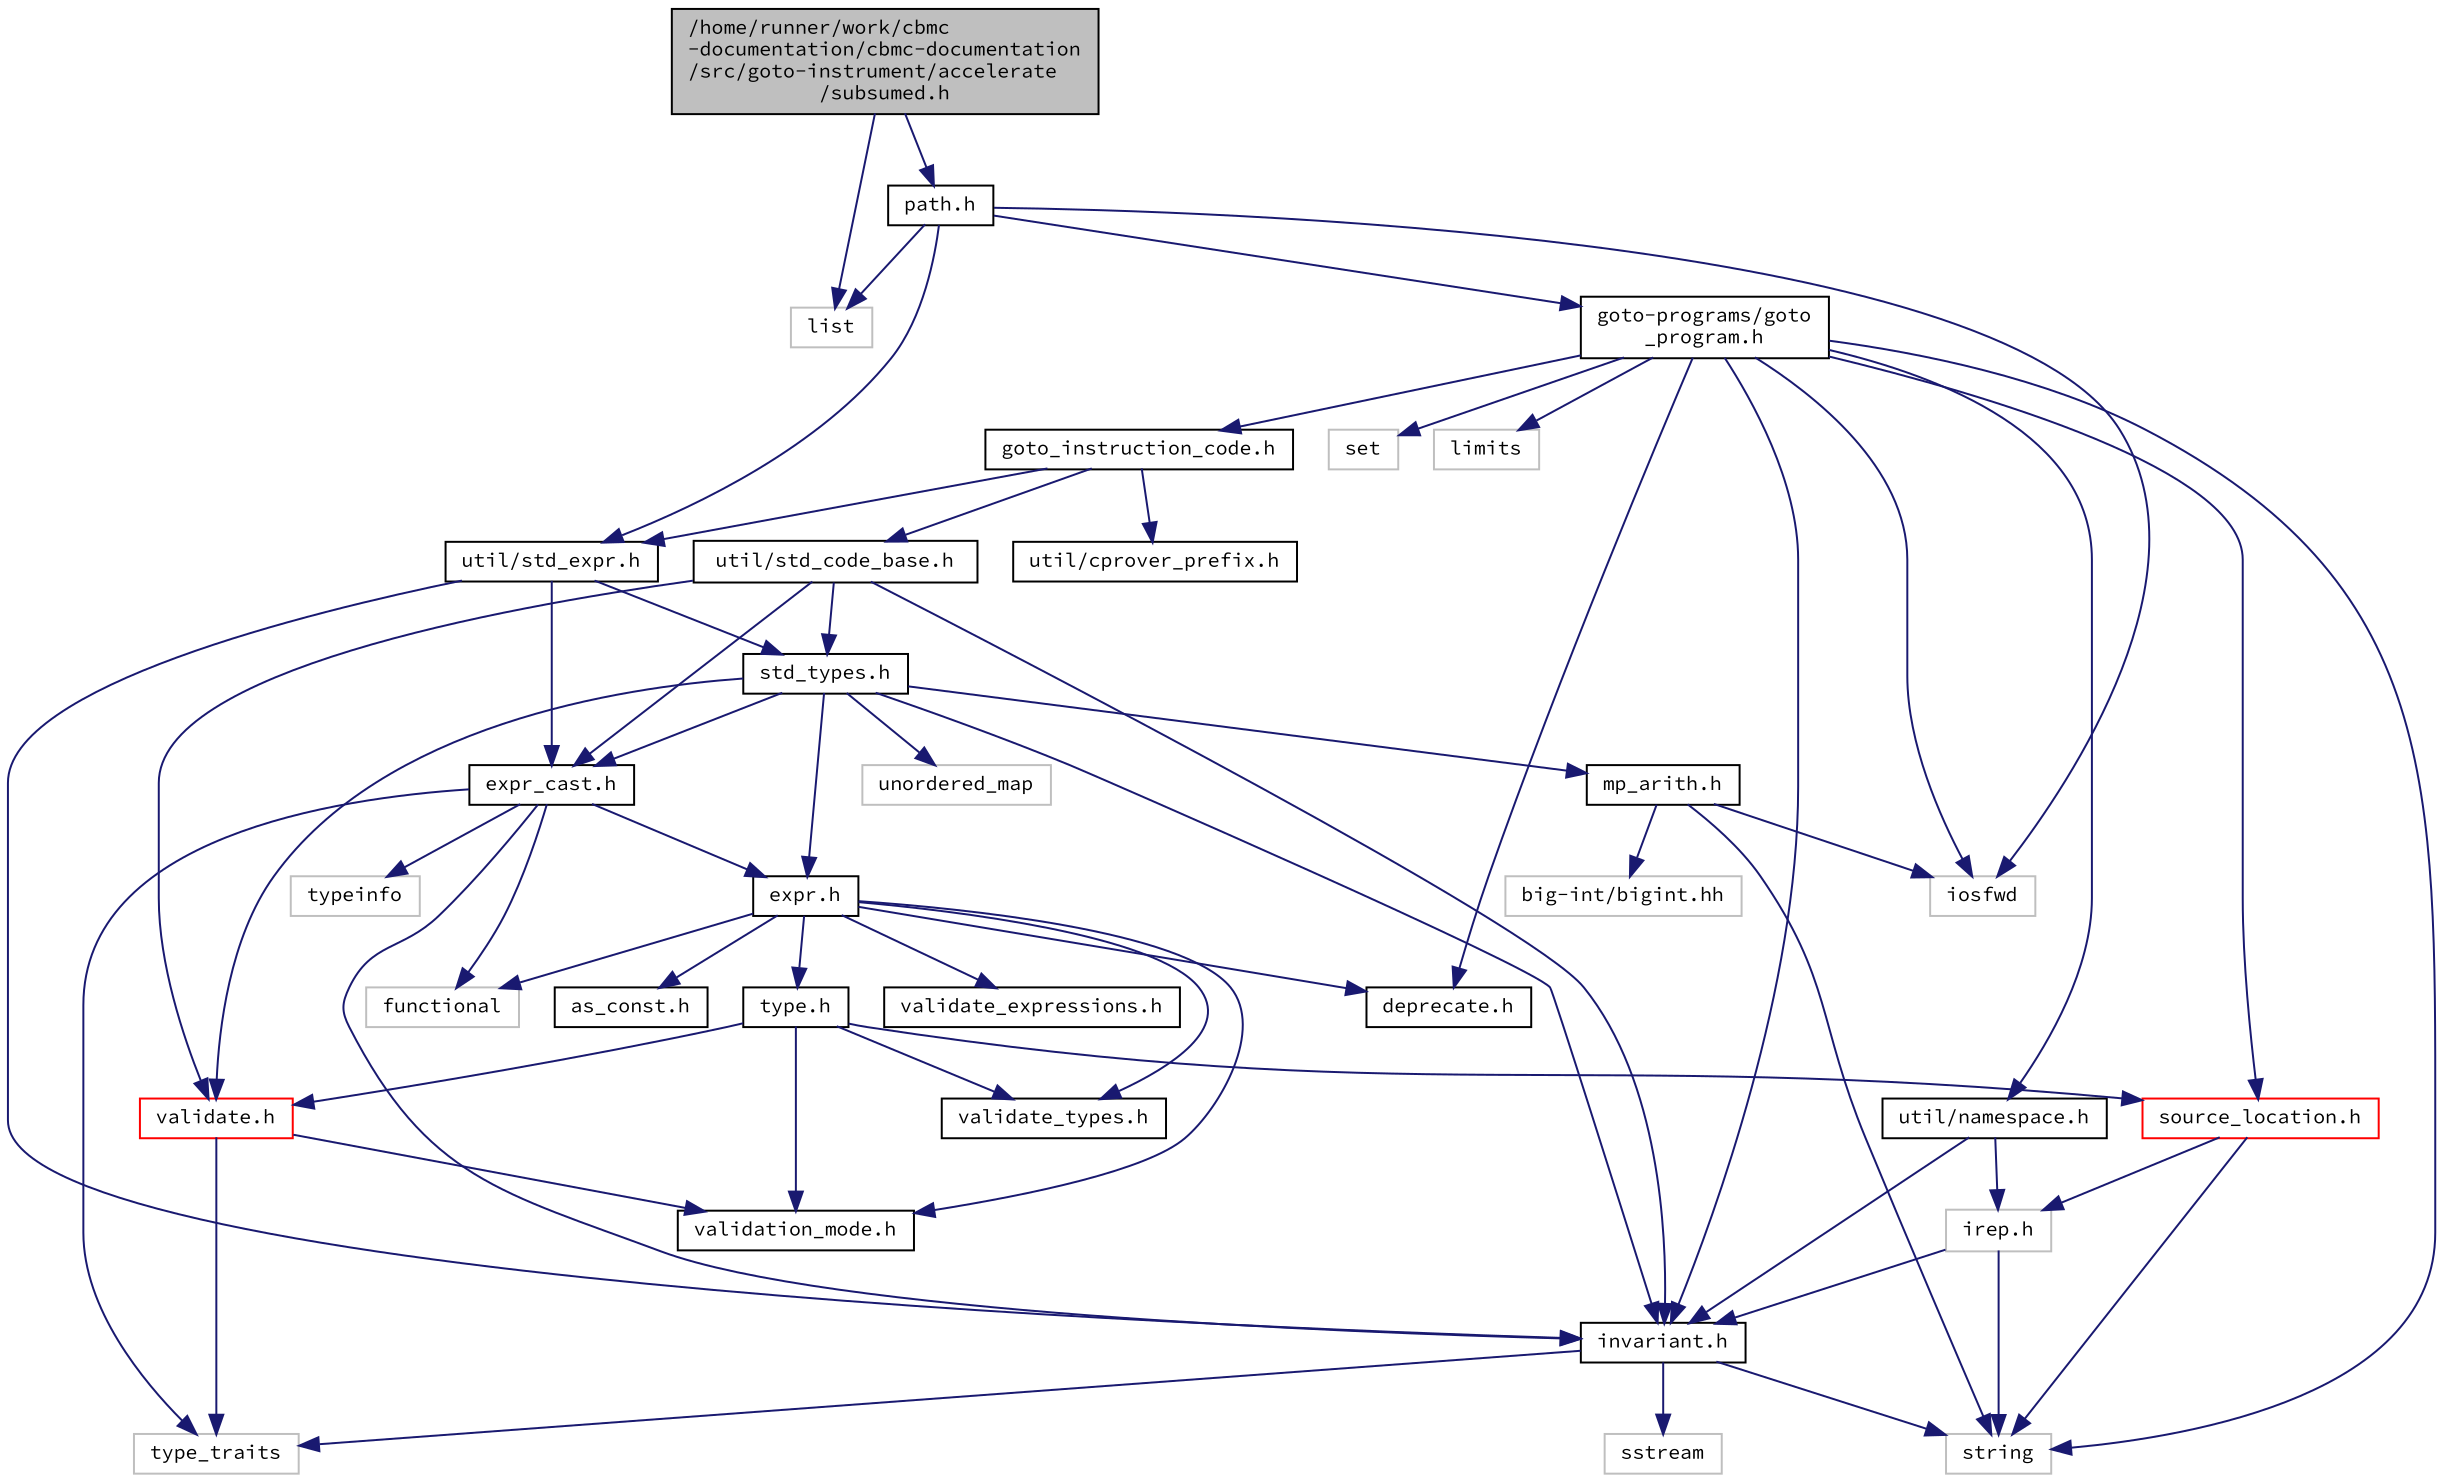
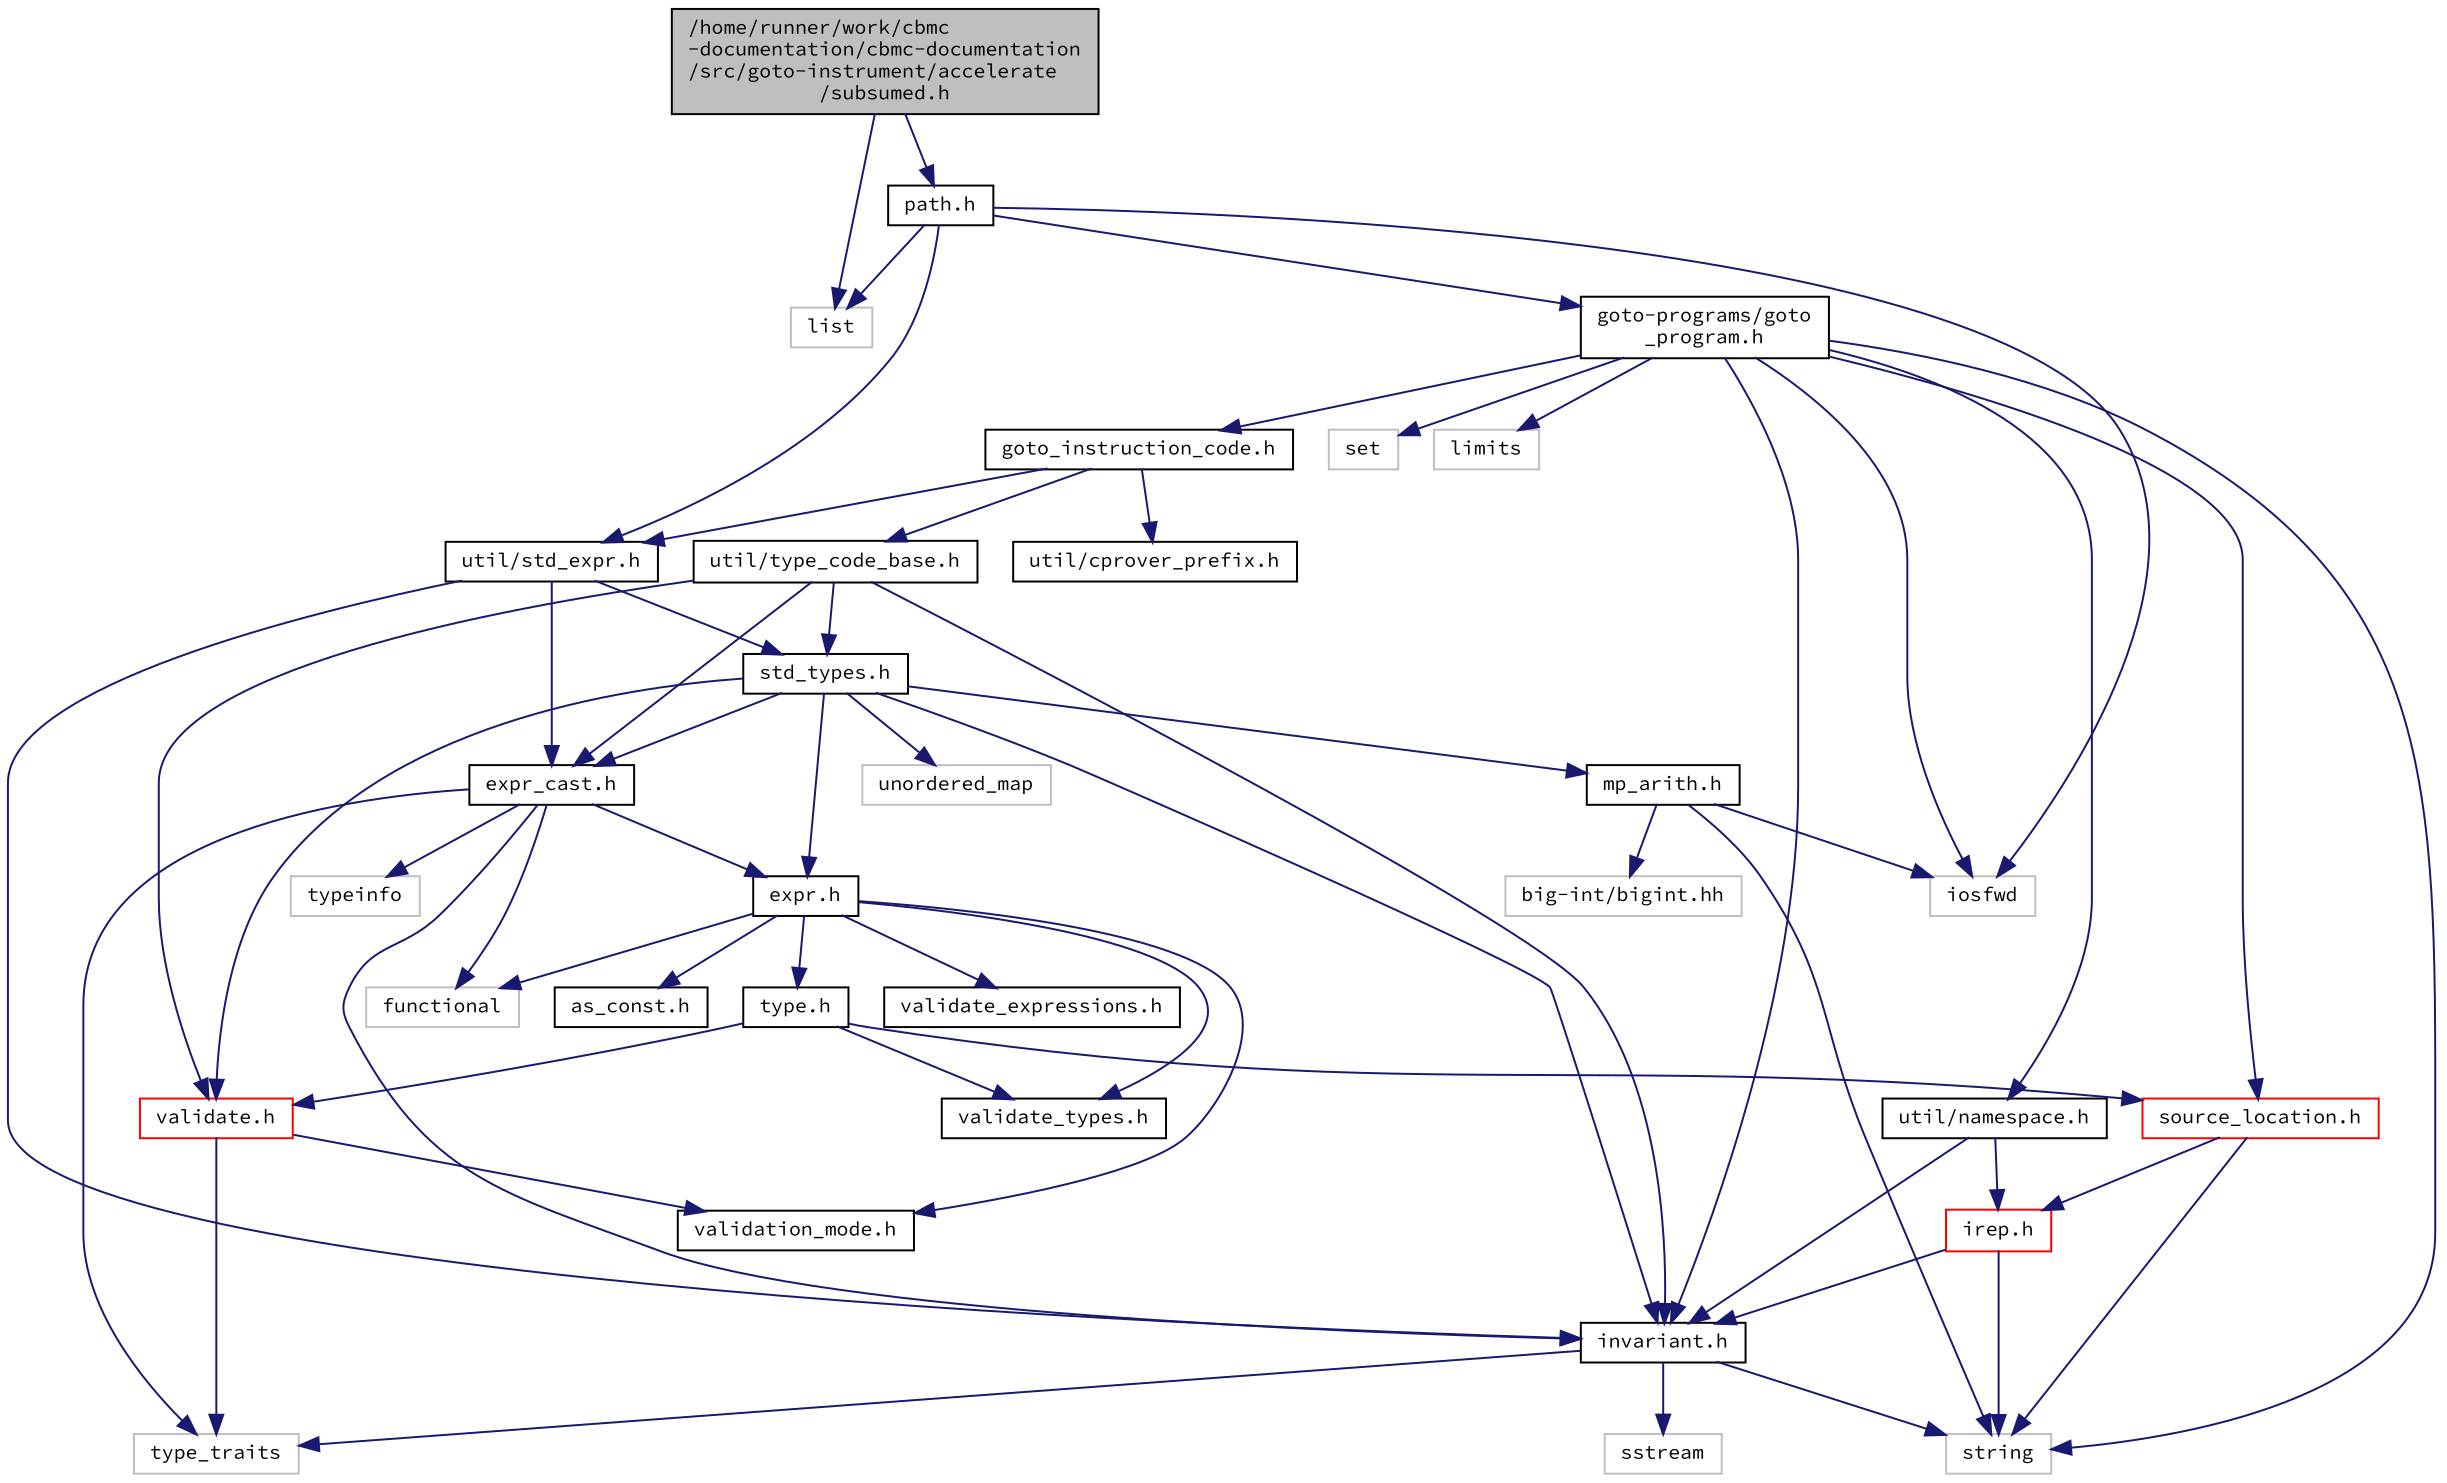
node "util/std_code_base.h": label "util/std_code_base.h" -> "util/type_code_base.h"
node "deprecate.h": removed
edge "type.h" -> "validation_mode.h": removed
node "irep.h": color grey75 -> red
